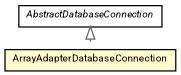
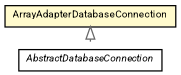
edge "ArrayAdapterDatabaseConnection" -> "AbstractDatabaseConnection": reversed
